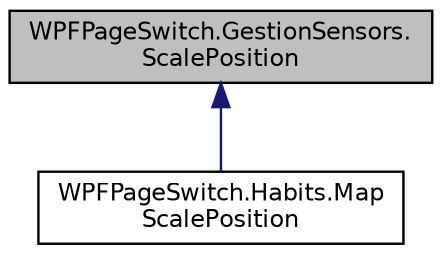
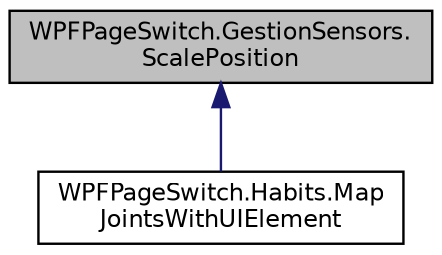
node "WPFPageSwitch.Habits.Map ScalePosition": label "WPFPageSwitch.Habits.Map ScalePosition" -> "WPFPageSwitch.Habits.Map JointsWithUIElement"
